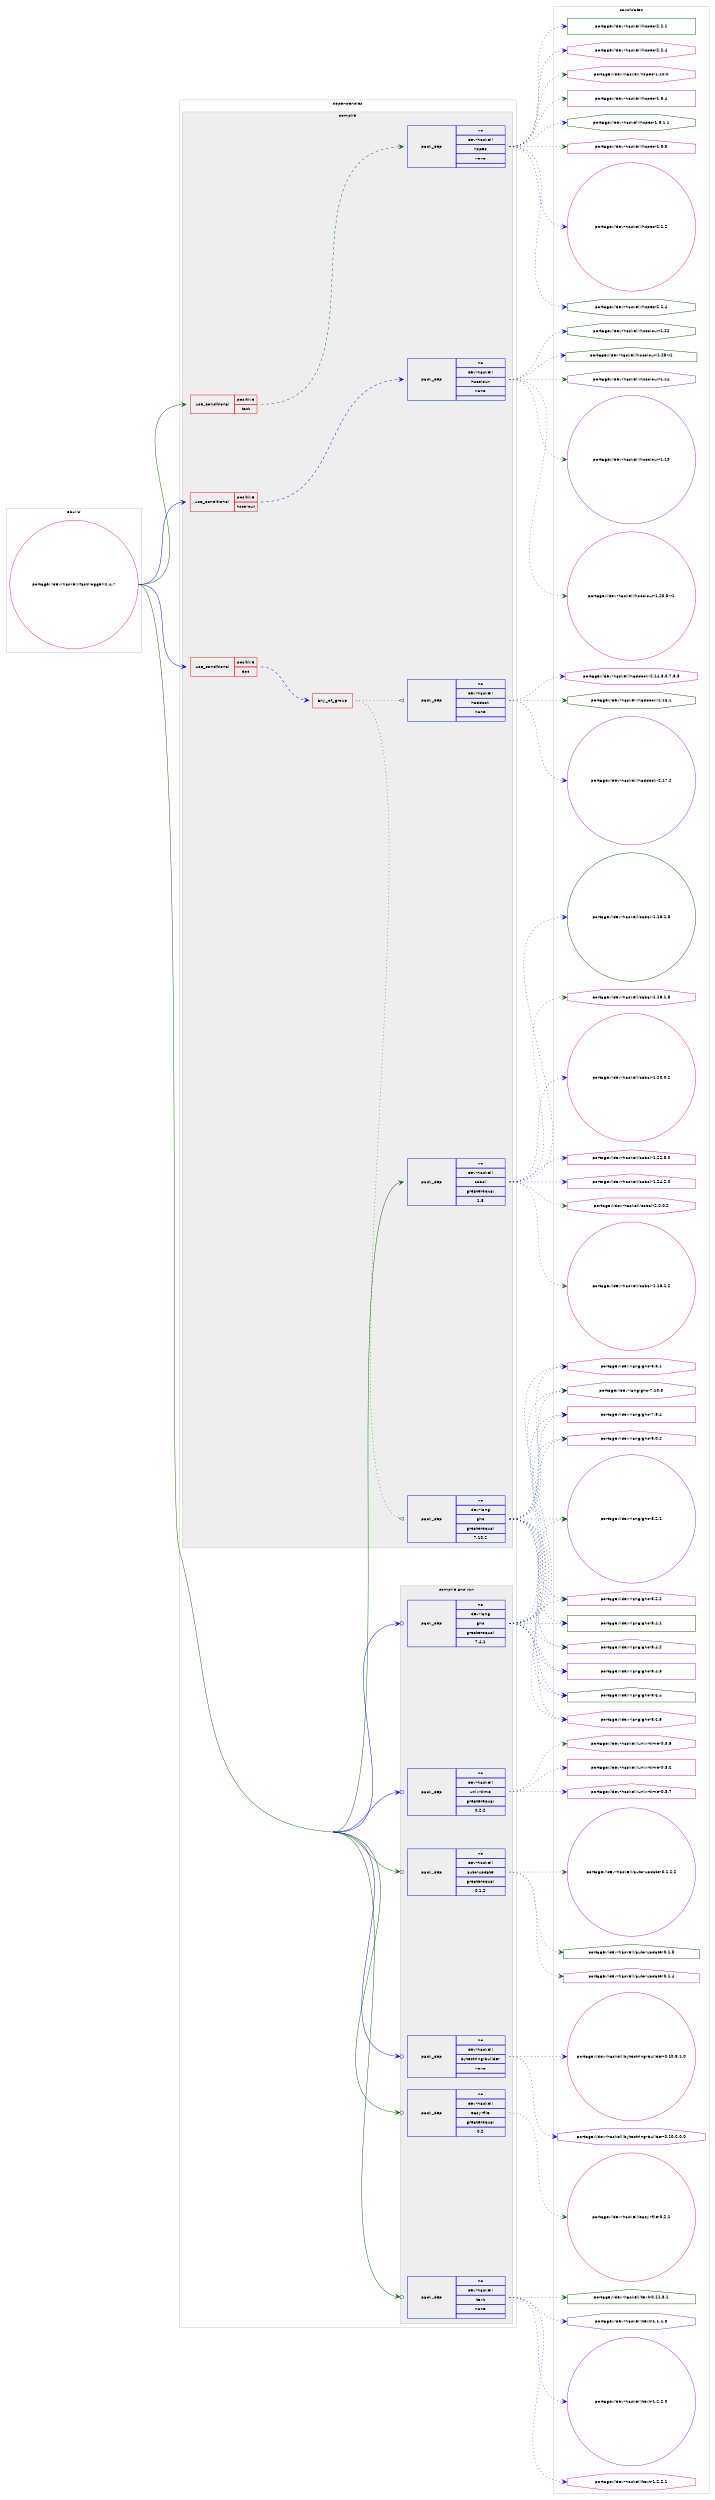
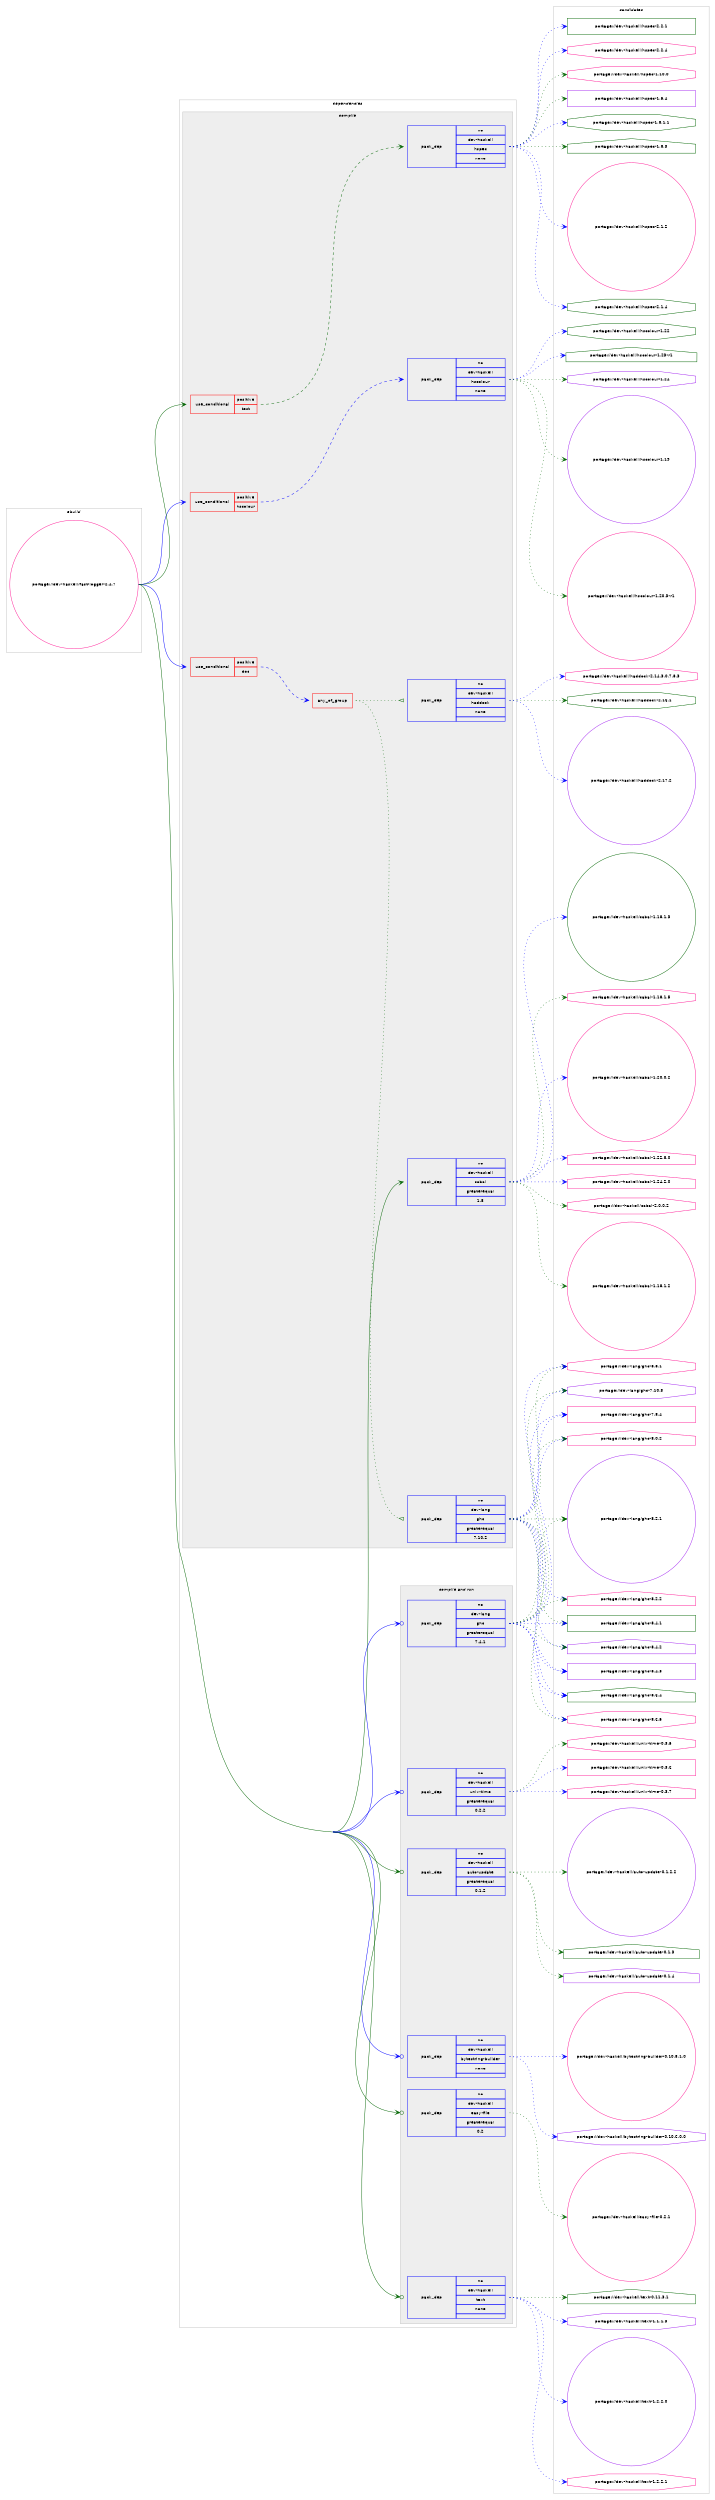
node "portage://dev-haskell/hspec-1.8.3": color deeppink -> darkgreen
